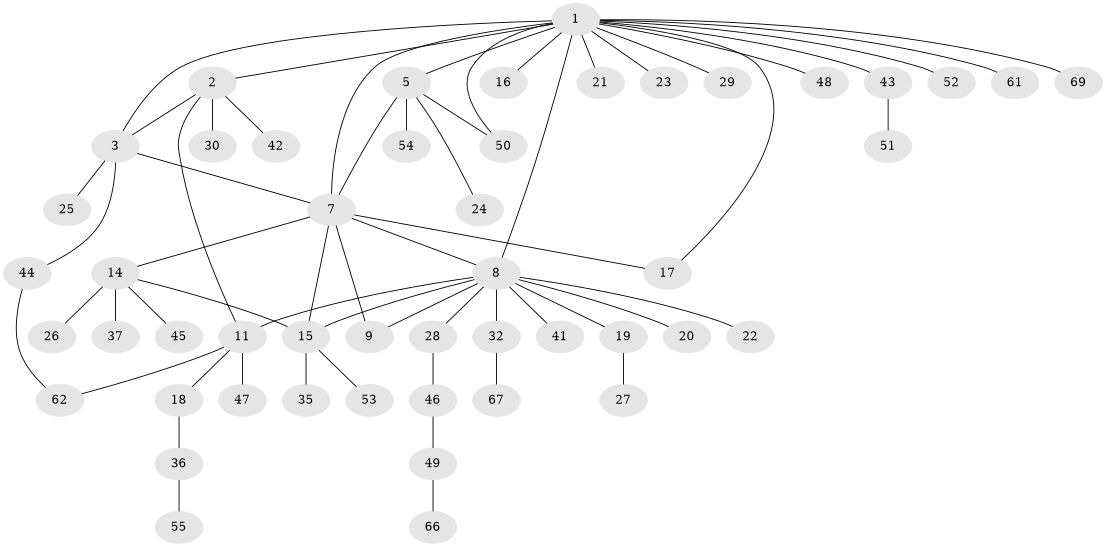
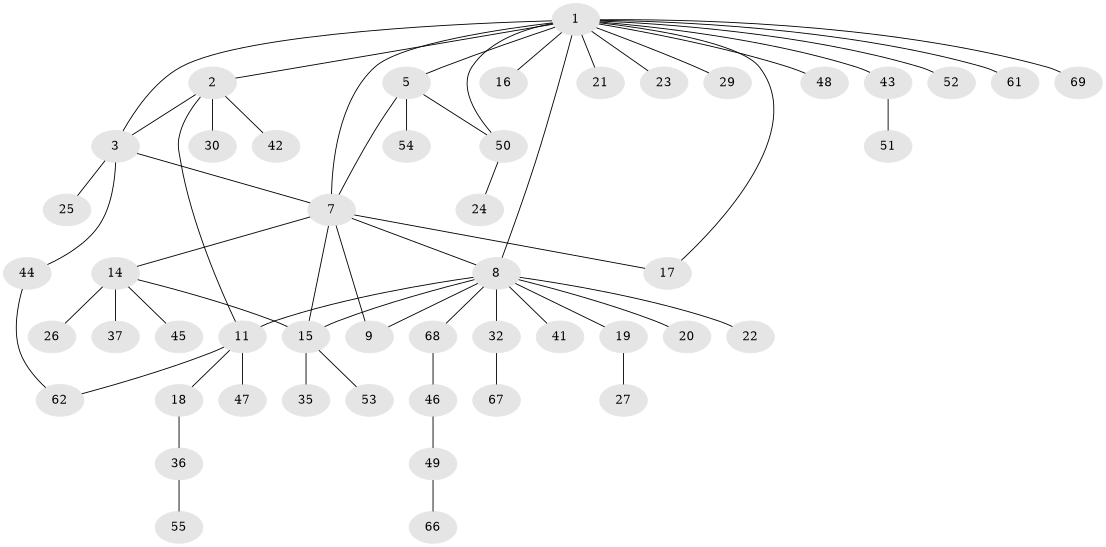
edge "5" -- "24": now "50" -- "24"
node "28": label "28" -> "68"
